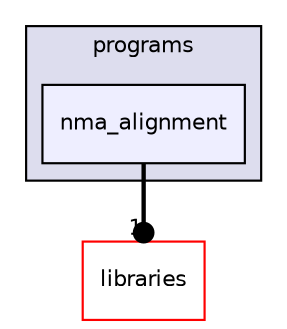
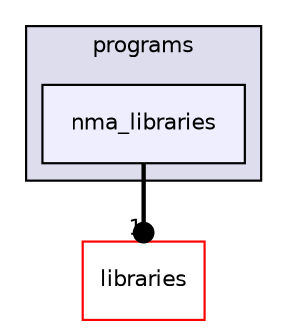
node "nma_alignment": label "nma_alignment" -> "nma_libraries"
